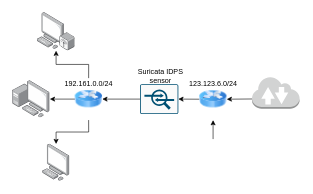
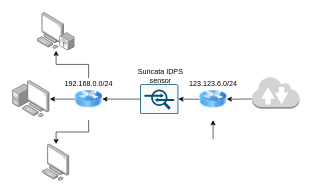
node "192.161.0.0/24": label "192.161.0.0/24" -> "192.168.0.0/24"
